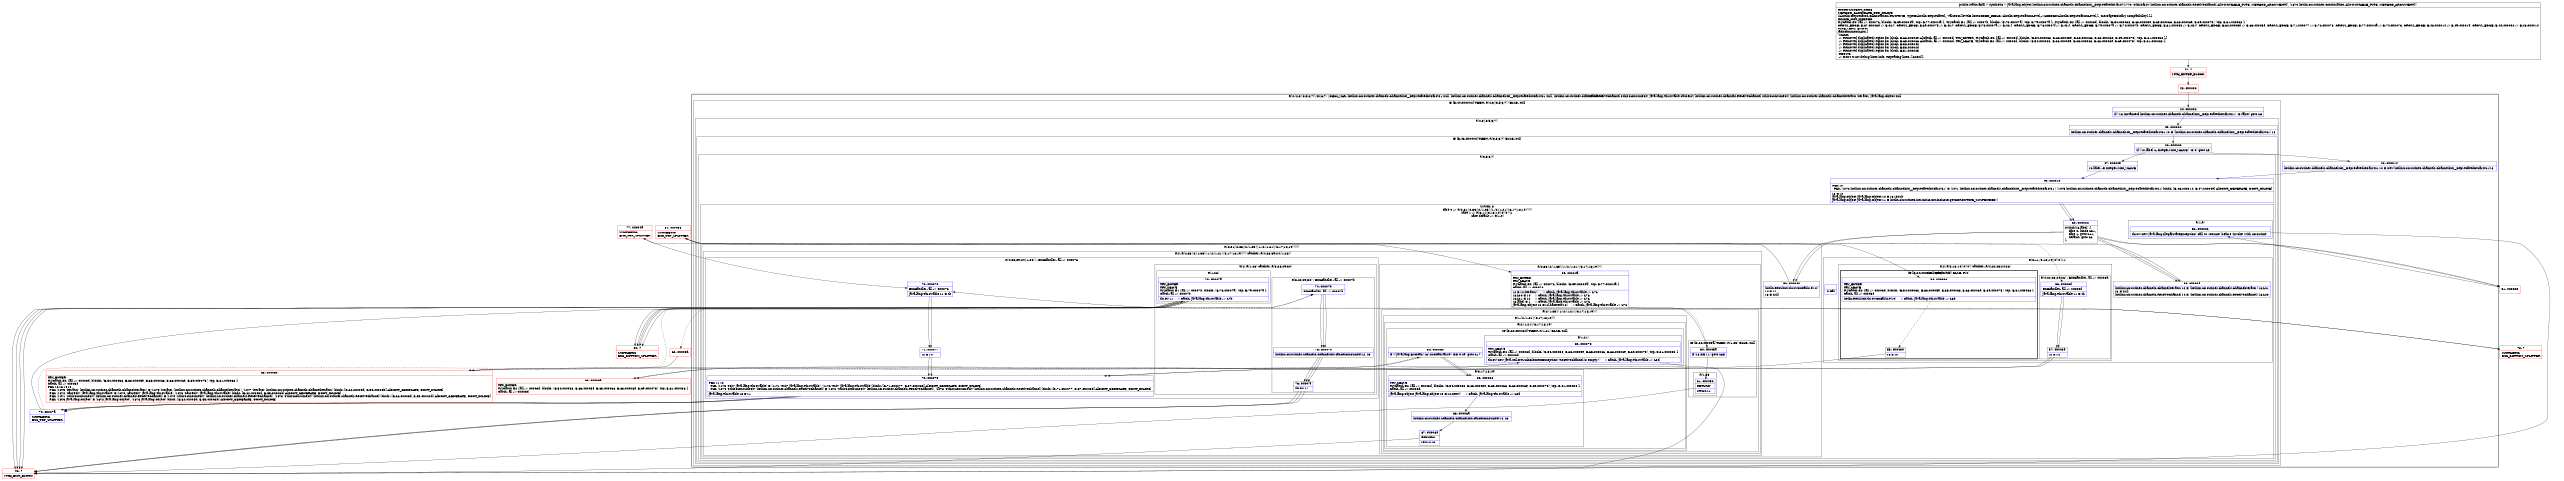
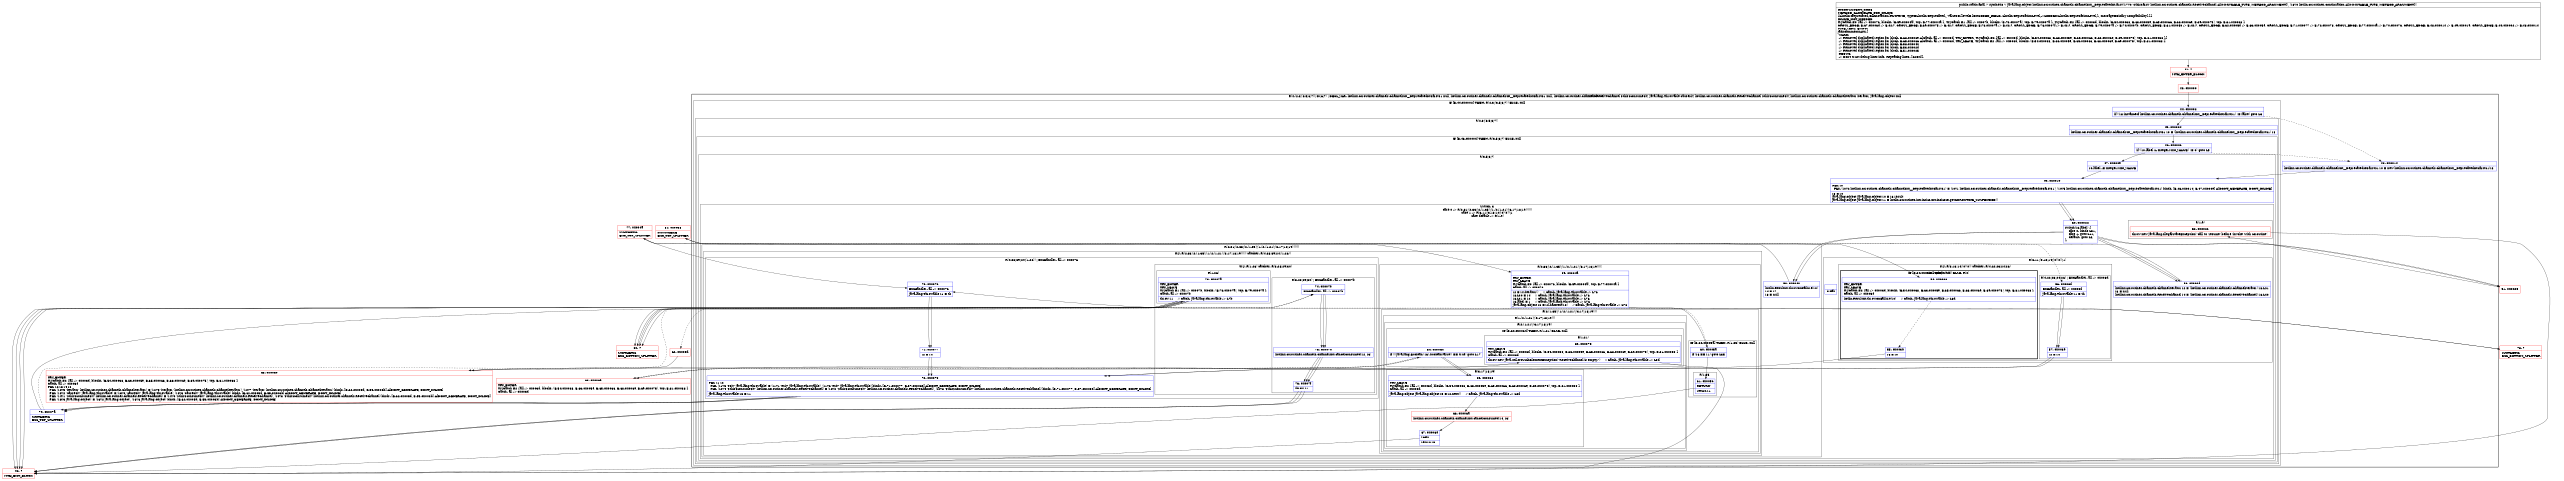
edge "44: 0x0002" -> "48: 0x0014": added
edge "46: 0x000c" -> "48: 0x0014": style solid -> dashed
node "52: 0x002c": color blue -> red
node "81: 0x0038": text "SYNTHETIC" -> "IMMUTABLE"
edge "81: 0x0038" -> "59: 0x004a": now "77: 0x004a" -> "59: 0x004a"
node "66: 0x006a": color blue -> red
node "67: 0x006d": text "RETURN" -> "VARS"
